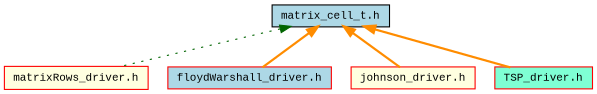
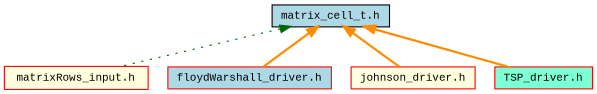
node "matrixRows_driver.h": label "matrixRows_driver.h" -> "matrixRows_input.h"
